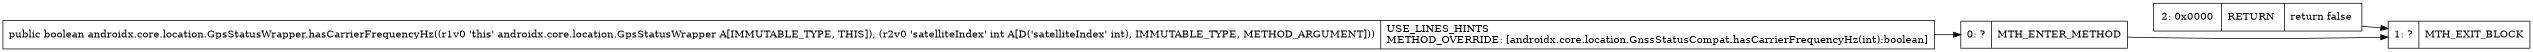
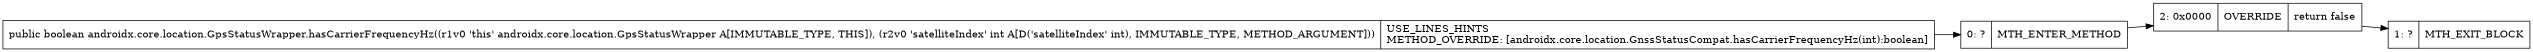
node "2: 0x0000": text "RETURN" -> "OVERRIDE"
edge "0: ?" -> "1: ?": now "0: ?" -> "2: 0x0000"
